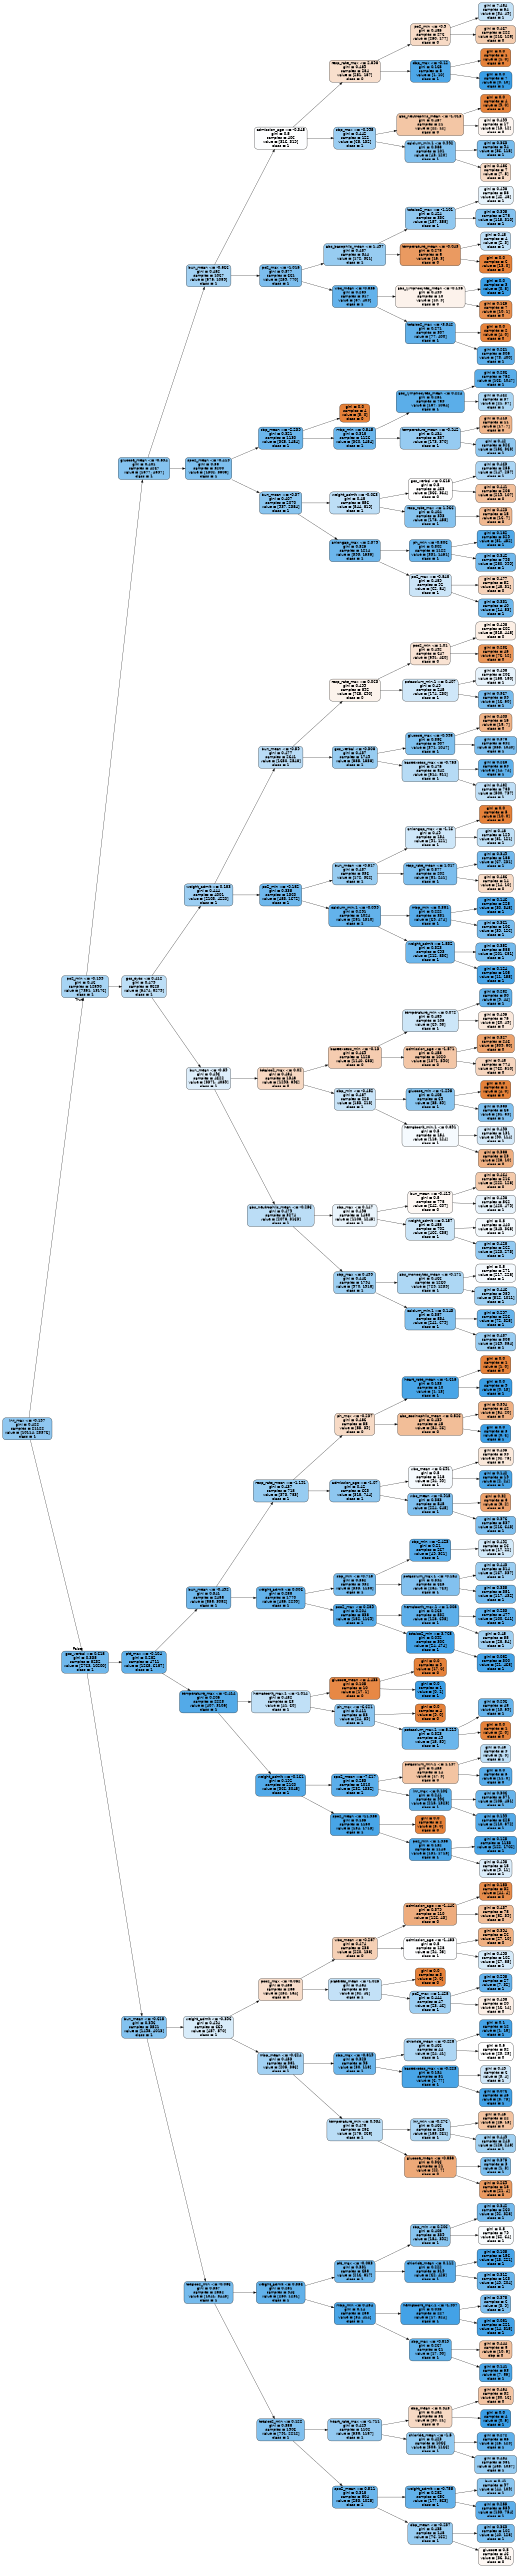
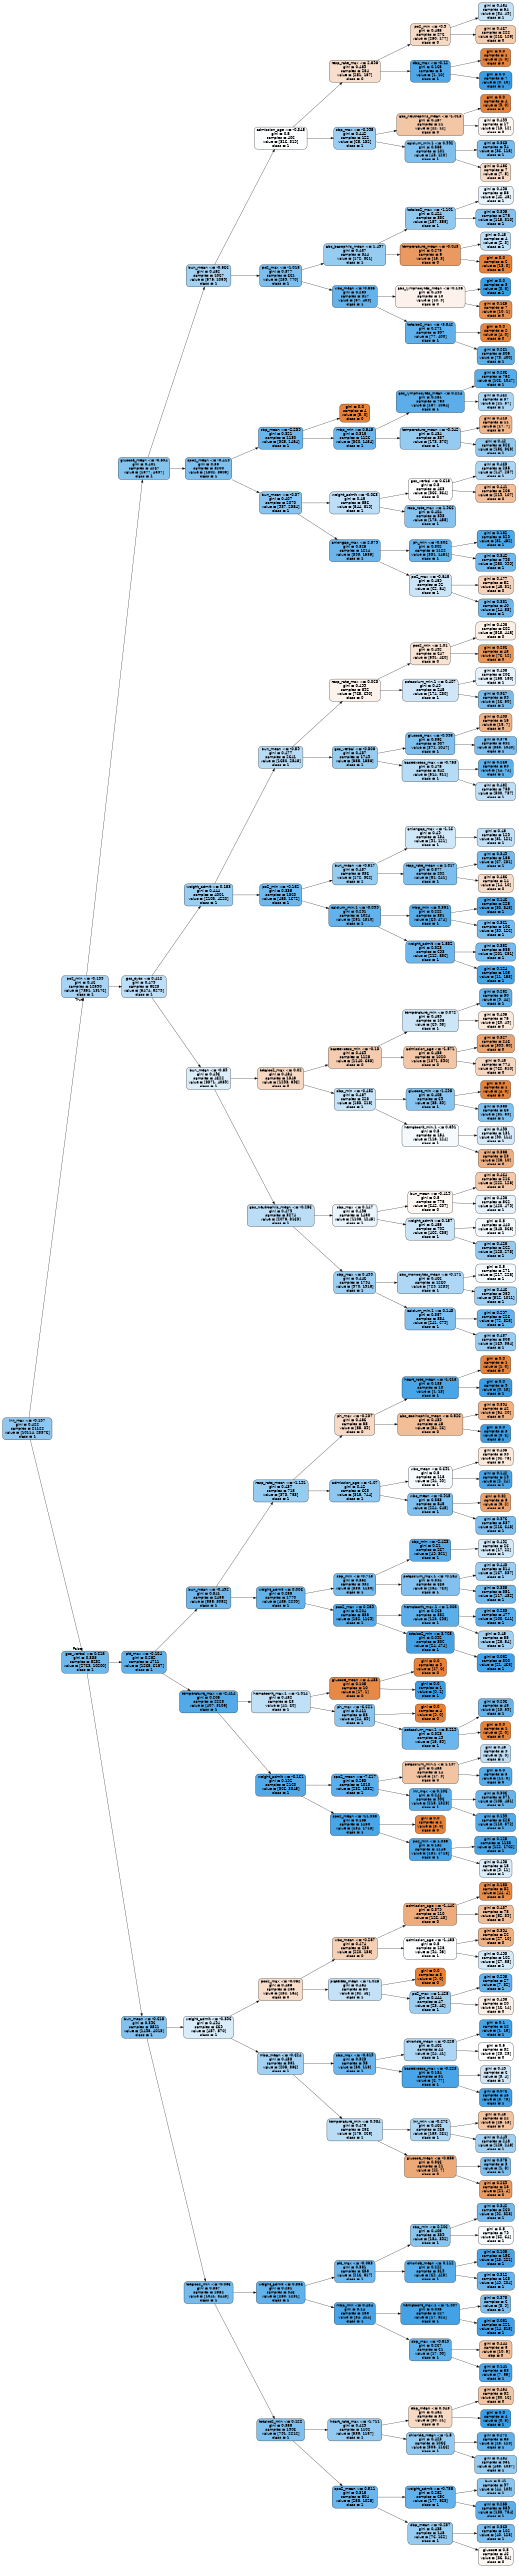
node "gini = 7.484 samples = 54 value = [34, 49] class = 1": label "gini = 7.484 samples = 54 value = [34, 49] class = 1" -> "gini = 0.484 samples = 54 value = [34, 49] class = 1"
node "gini = 0.423 samples = 15 value = [16, 7] class = 0": removed
node "gini = 0.0 samples = 5 value = [10, 0] class = 0": removed
